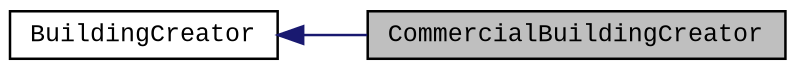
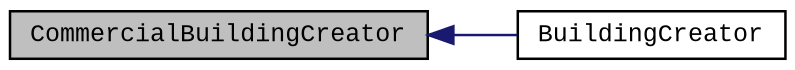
edge "CommercialBuildingCreator" -> "BuildingCreator": reversed
